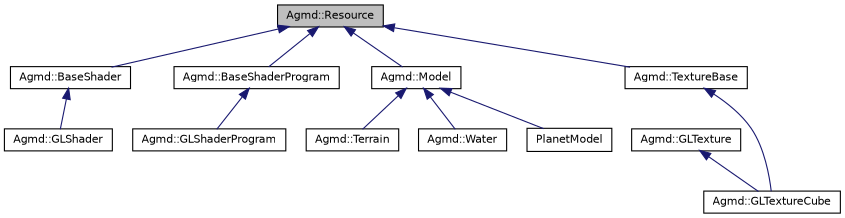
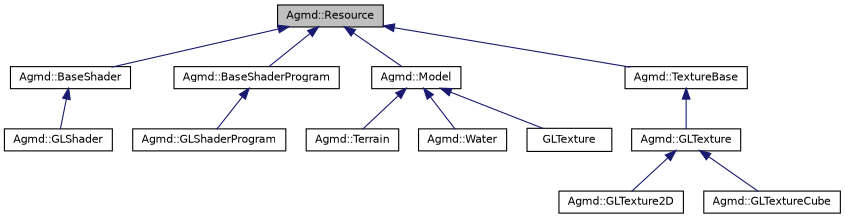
edge "Agmd::GLTextureCube" -> "Agmd::TextureBase": now "Agmd::GLTexture" -> "Agmd::TextureBase"
node "PlanetModel": label "PlanetModel" -> "GLTexture"
node "Agmd::GLTexture2D": added
